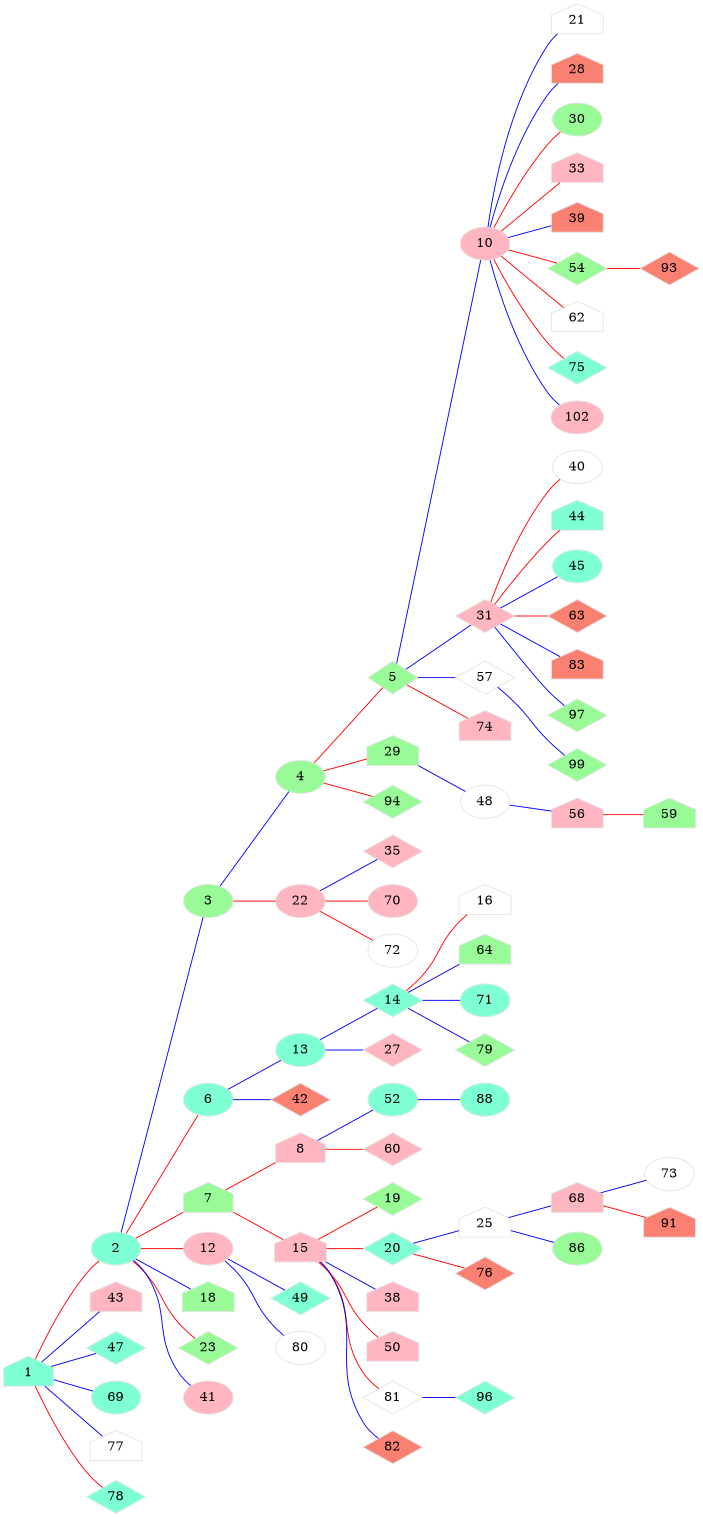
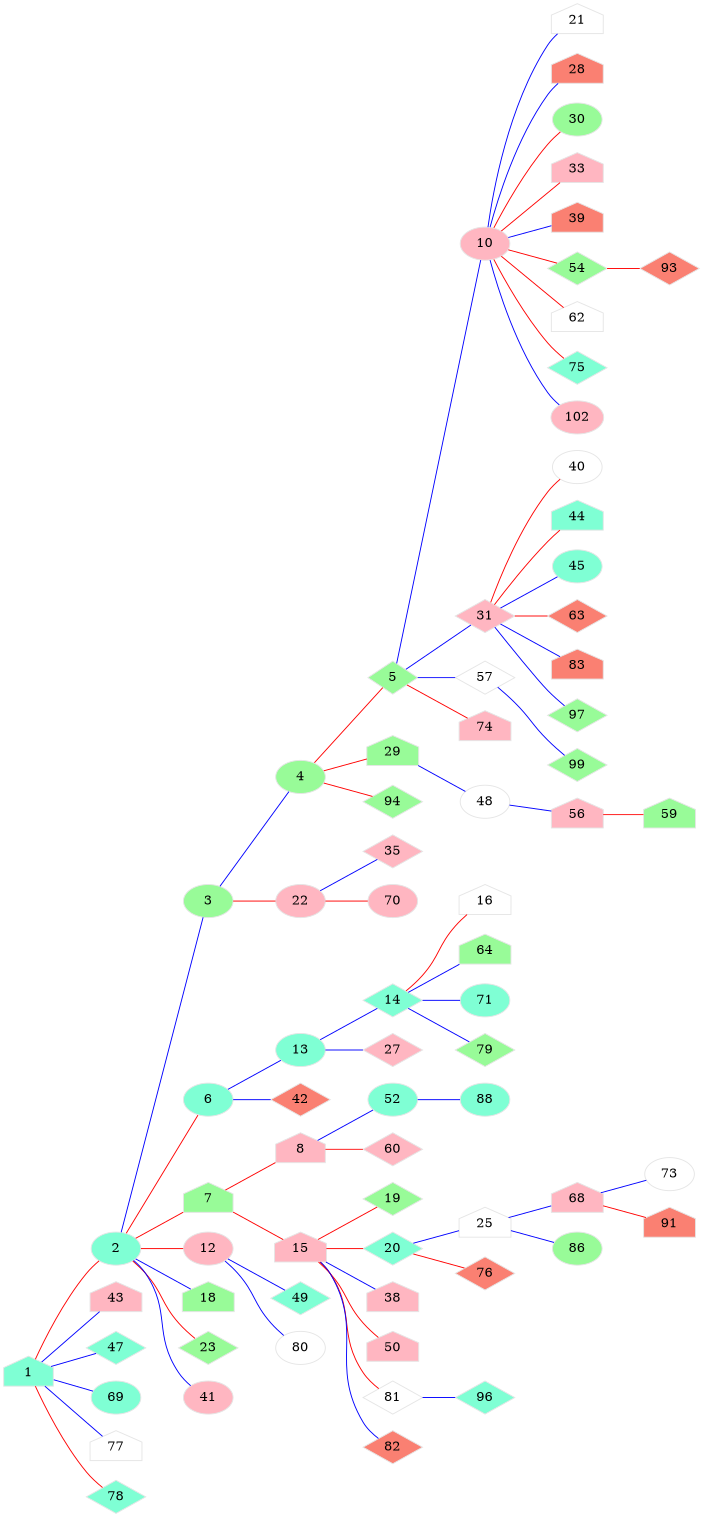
node "72": removed
